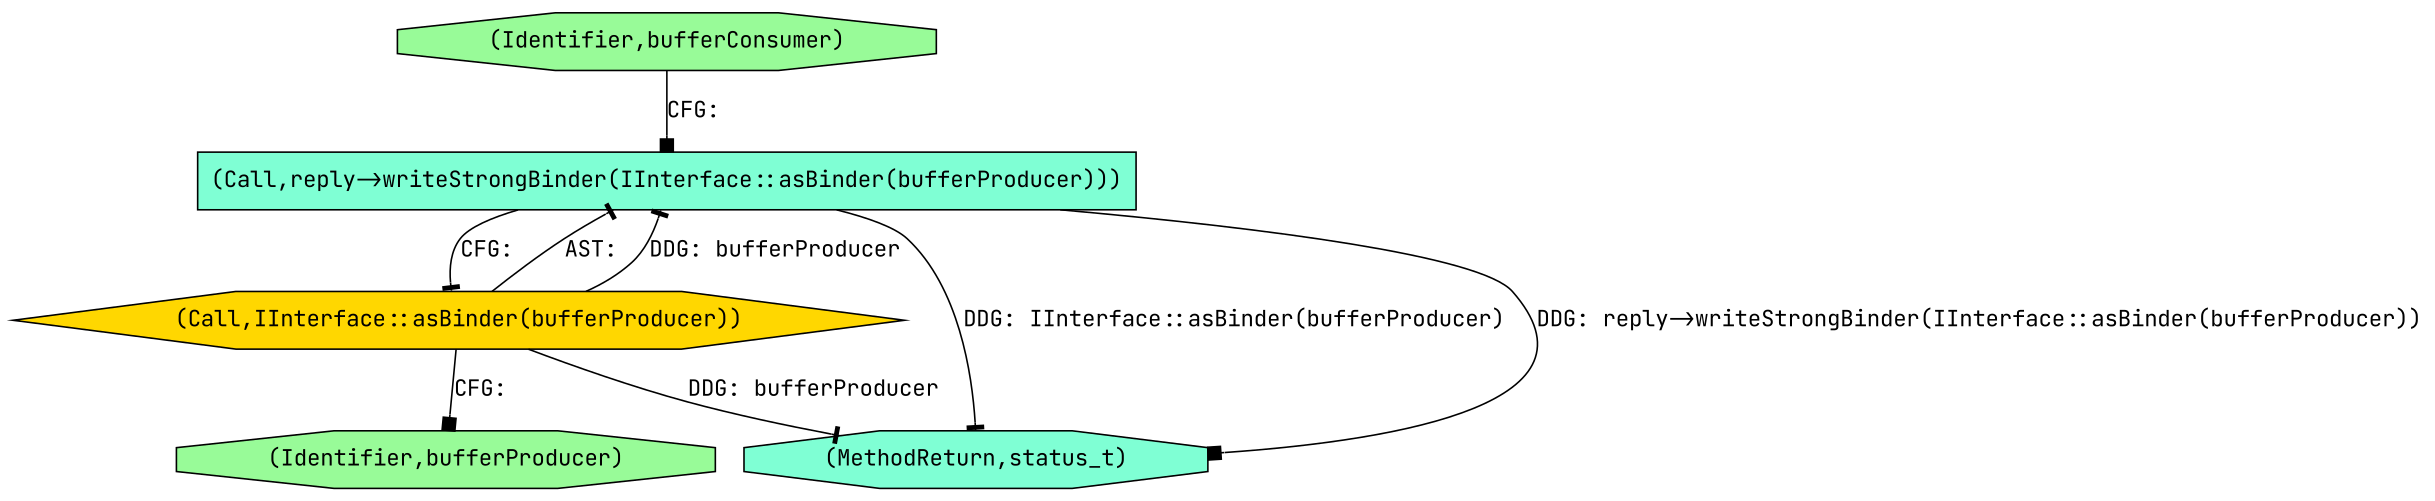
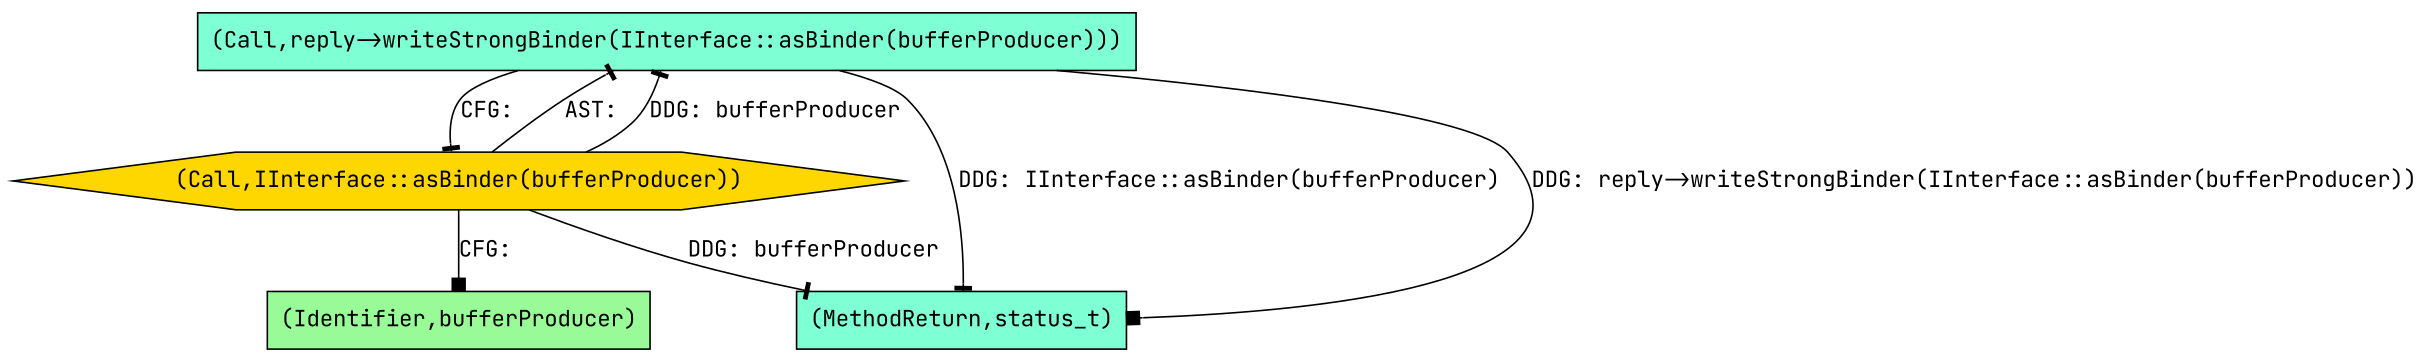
node "(Identifier,bufferConsumer)": removed
node "(Identifier,bufferProducer)": shape octagon -> box
node "(MethodReturn,status_t)": shape octagon -> box
